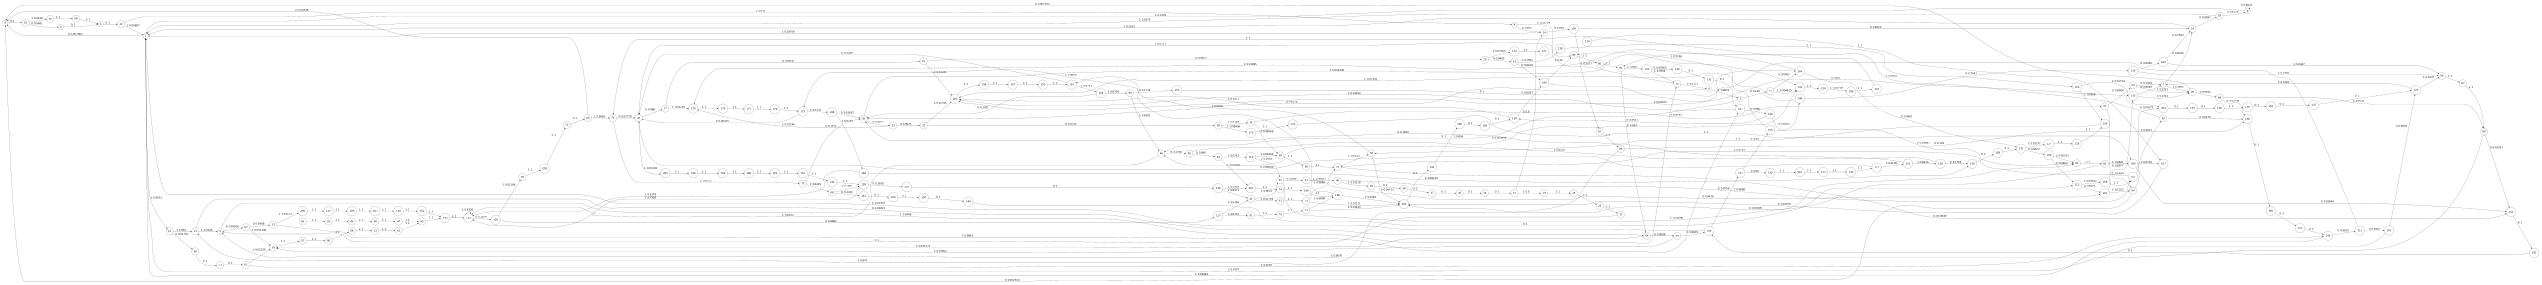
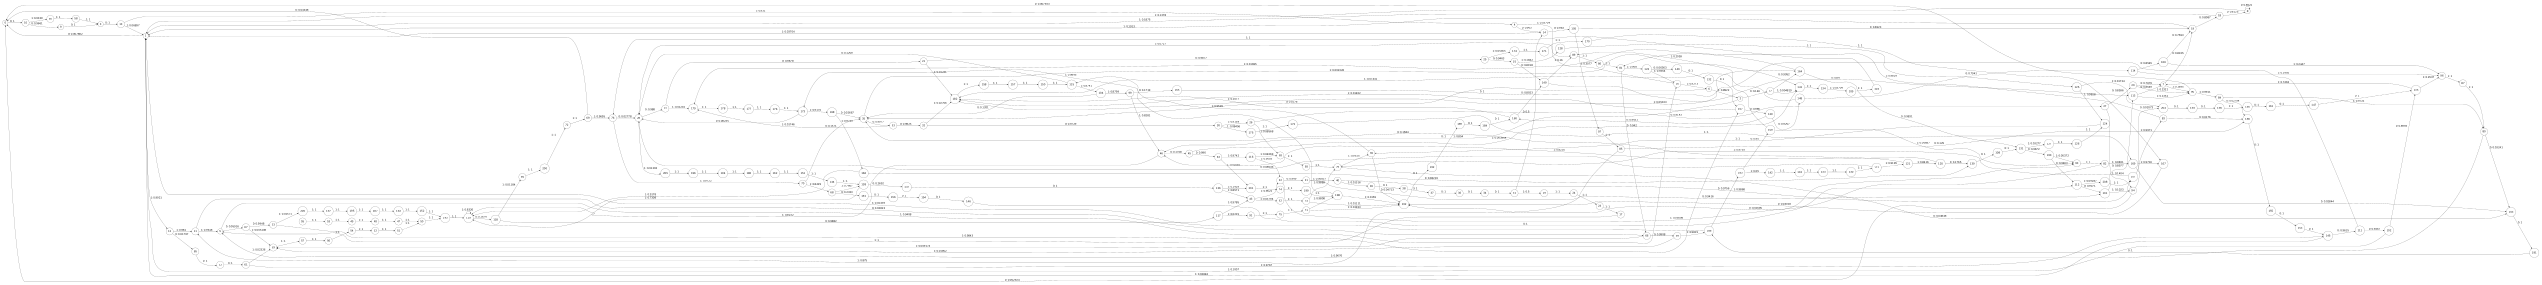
edge "171" -> "170": added, label "1: 1"
